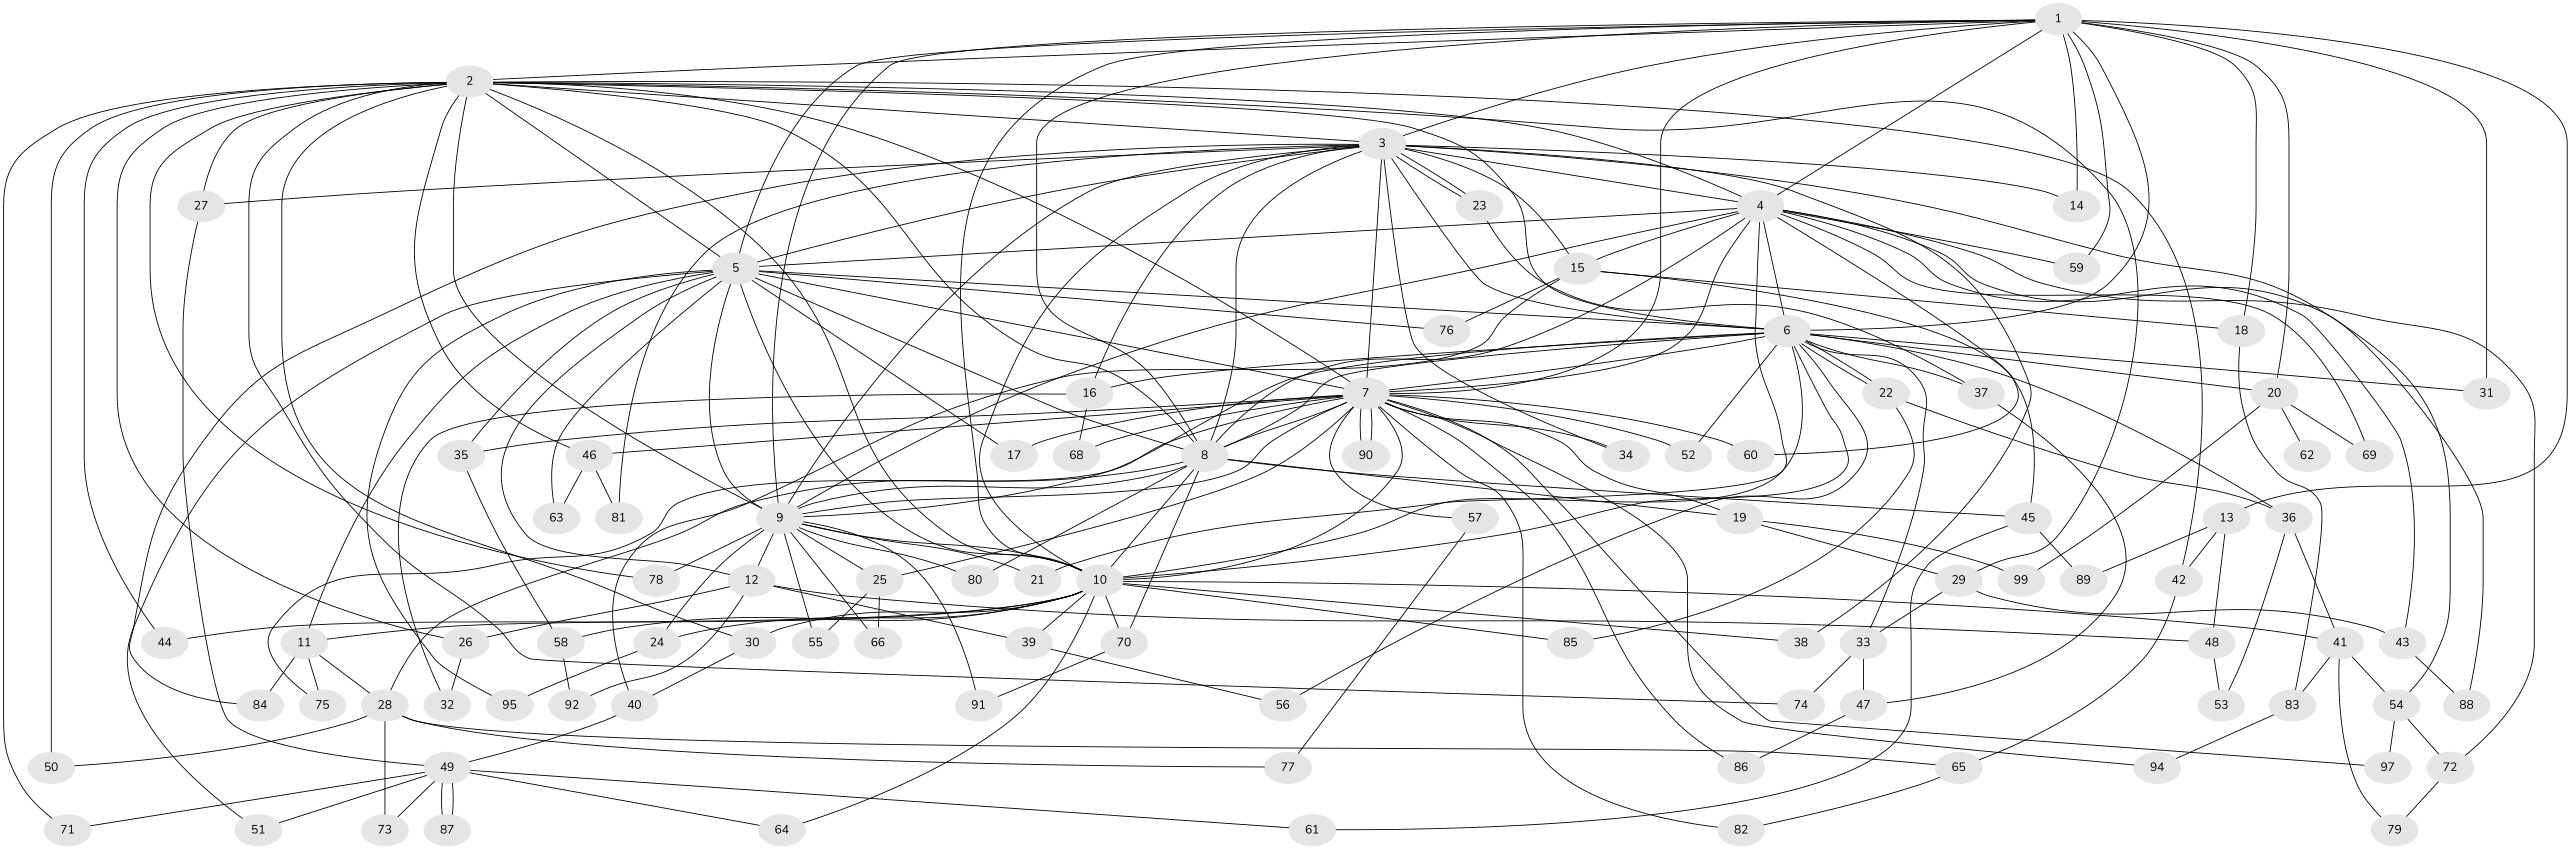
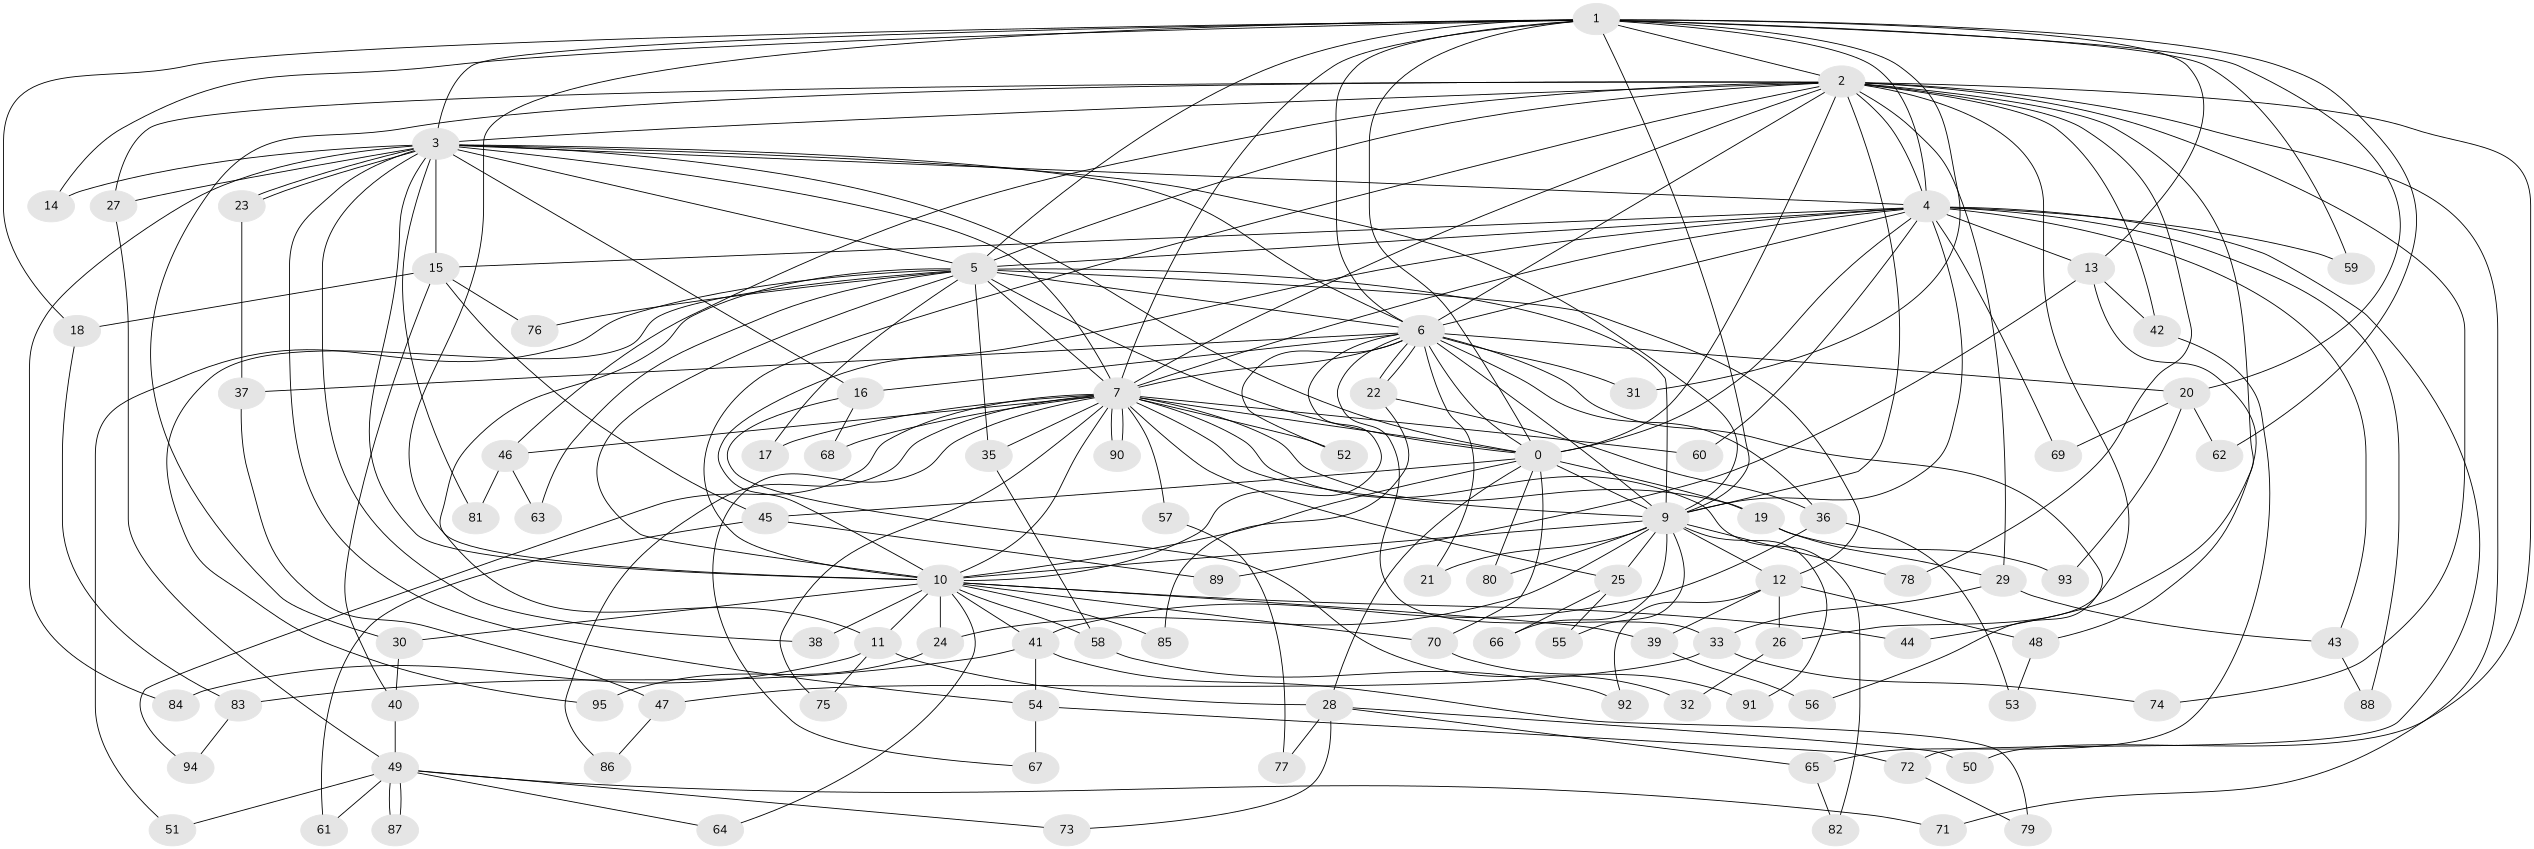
edge "1" -- "62": added
edge "4" -- "13": added
node "8": label "8" -> "0"
node "34": removed
node "99": label "99" -> "93"
node "97": label "97" -> "67"
